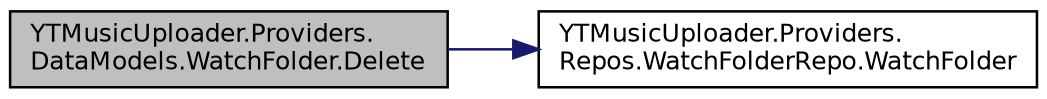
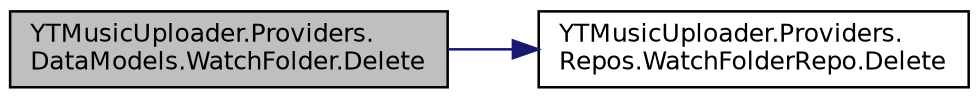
node "YTMusicUploader.Providers. Repos.WatchFolderRepo.WatchFolder": label "YTMusicUploader.Providers. Repos.WatchFolderRepo.WatchFolder" -> "YTMusicUploader.Providers. Repos.WatchFolderRepo.Delete"
